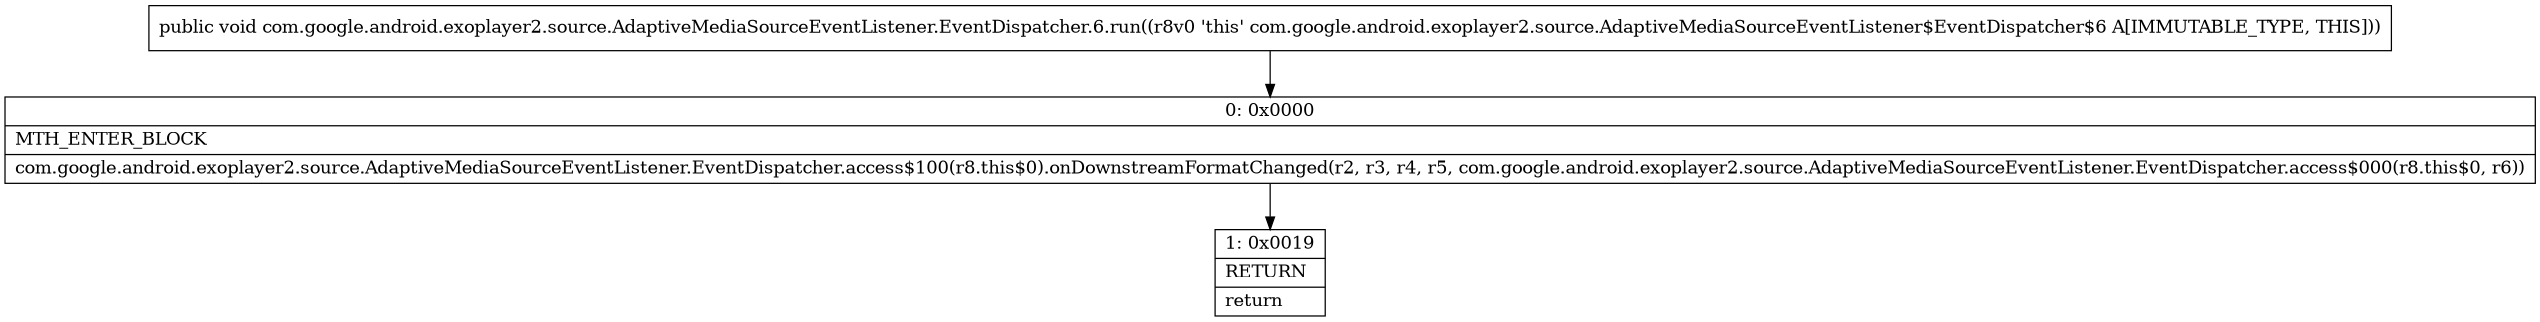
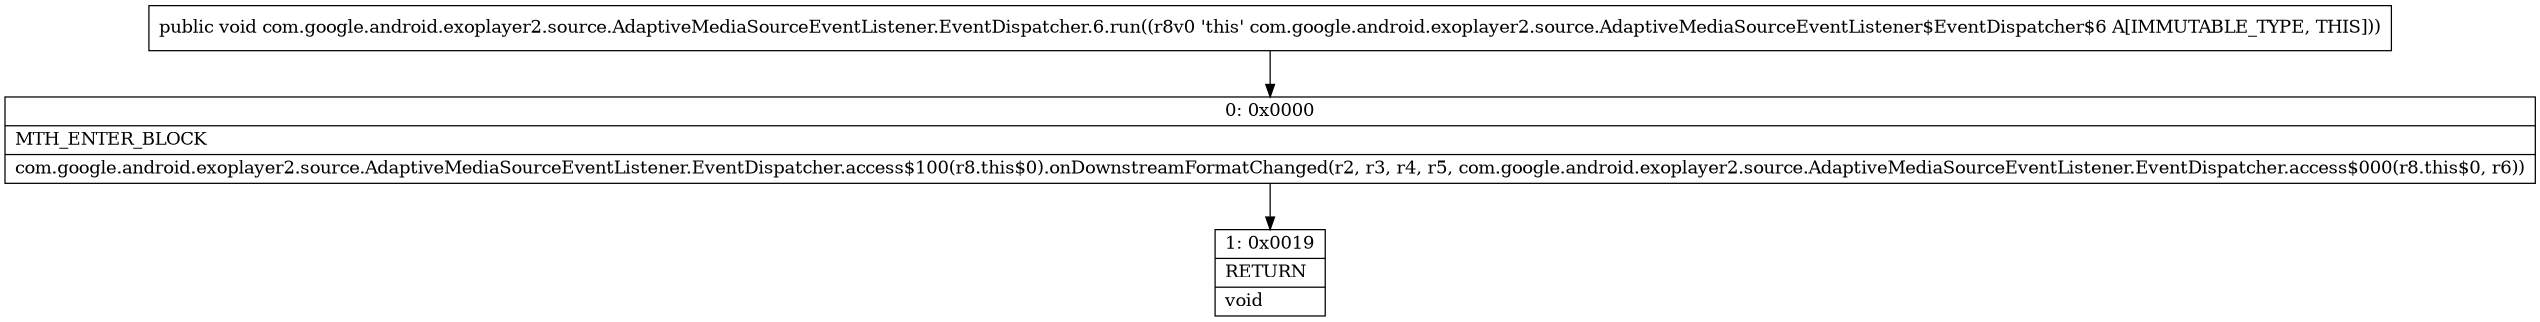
node "1: 0x0019": text "return" -> "void"
